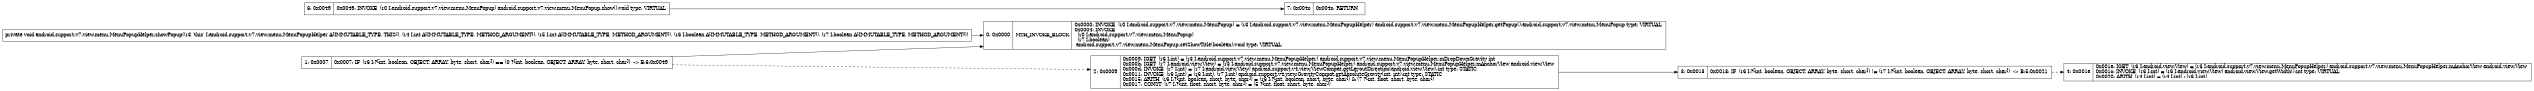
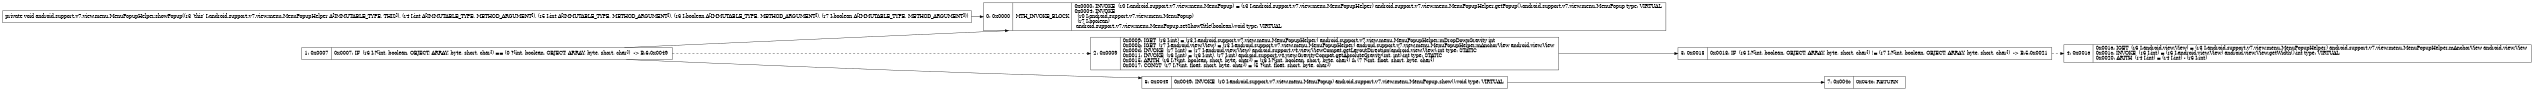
node "7: 0x004c": text "0x004c: RETURN" -> "0x054c: RETURN"
edge "1: 0x0007" -> "6: 0x0049": added
